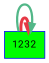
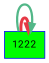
node "1232": label "1232" -> "1222"
